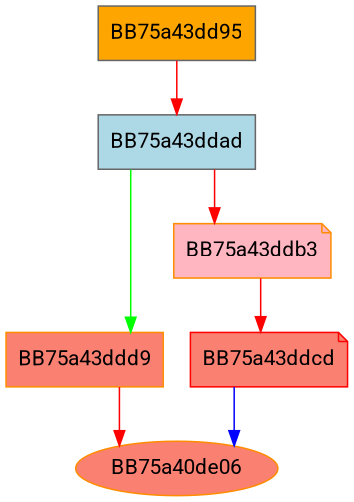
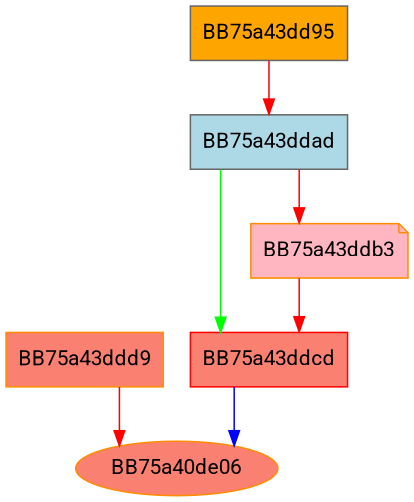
edge "BB75a43ddad" -> "BB75a43ddd9": now "BB75a43ddad" -> "BB75a43ddcd"
node "BB75a43ddcd": shape note -> box
